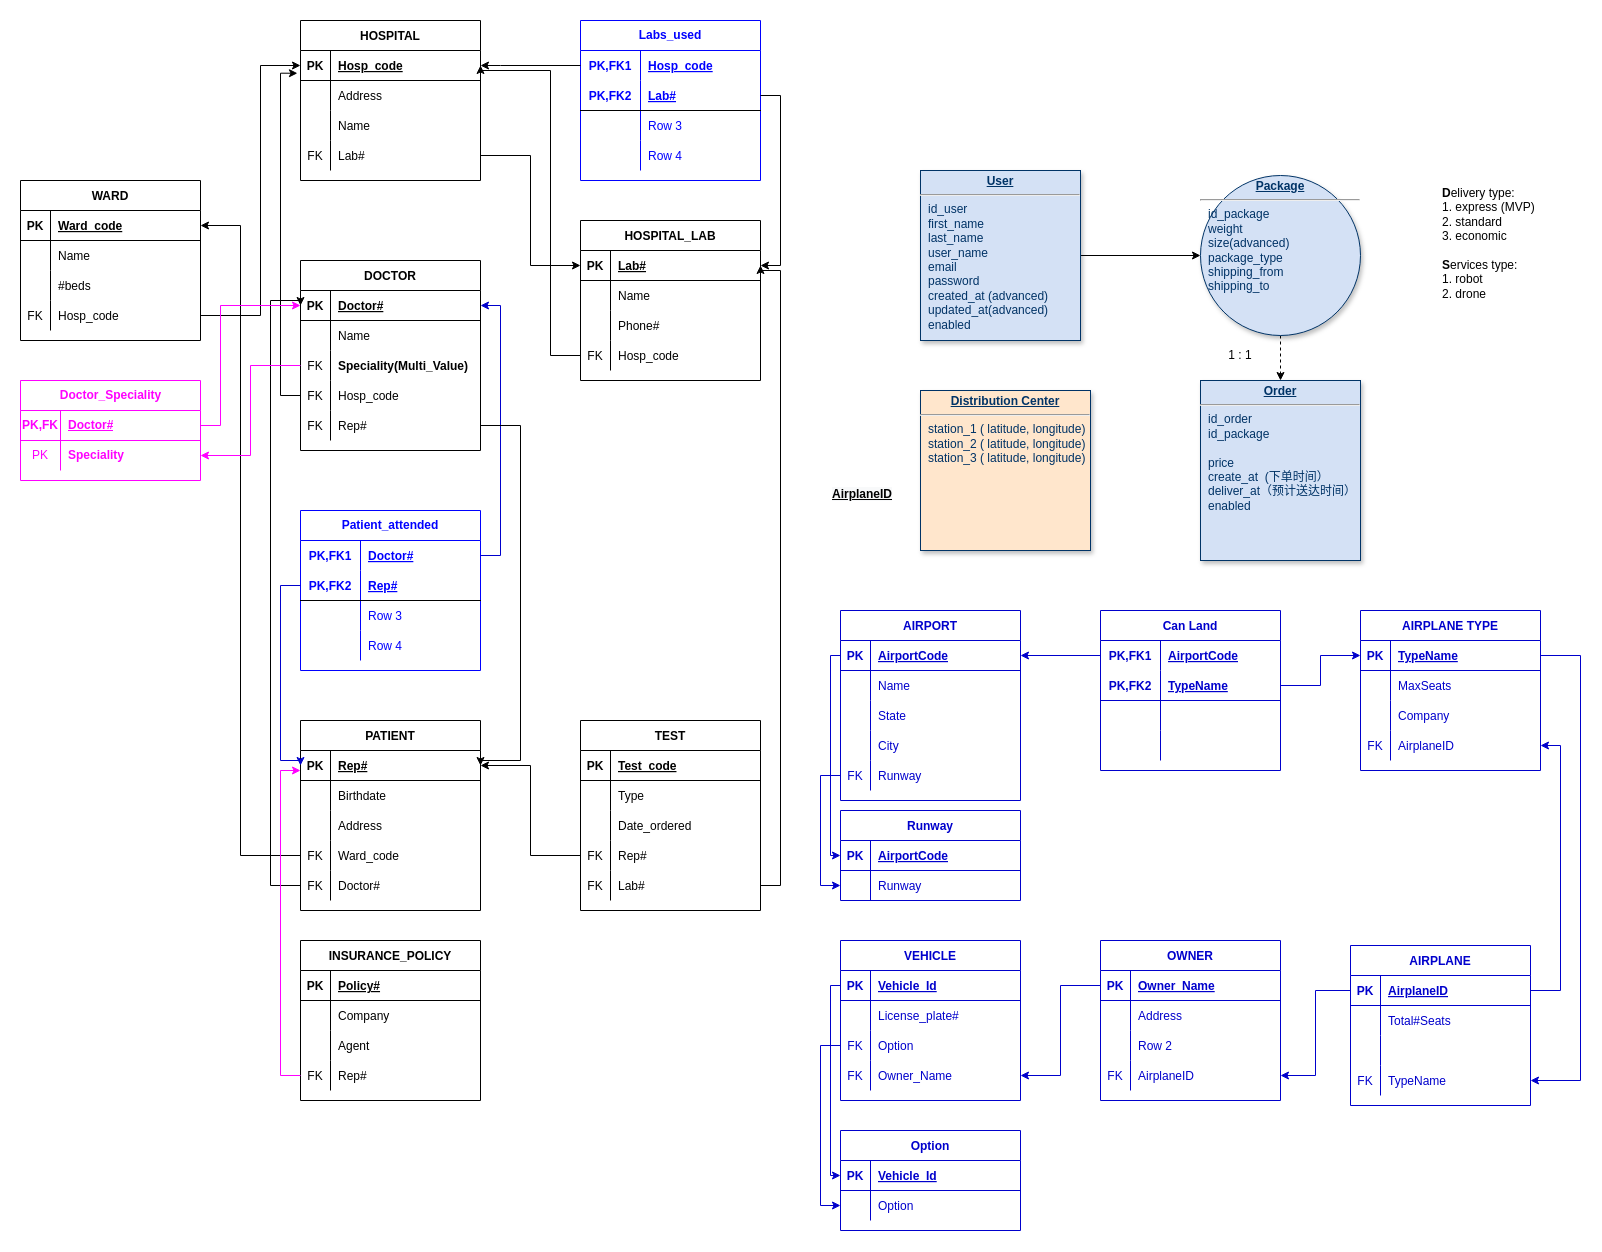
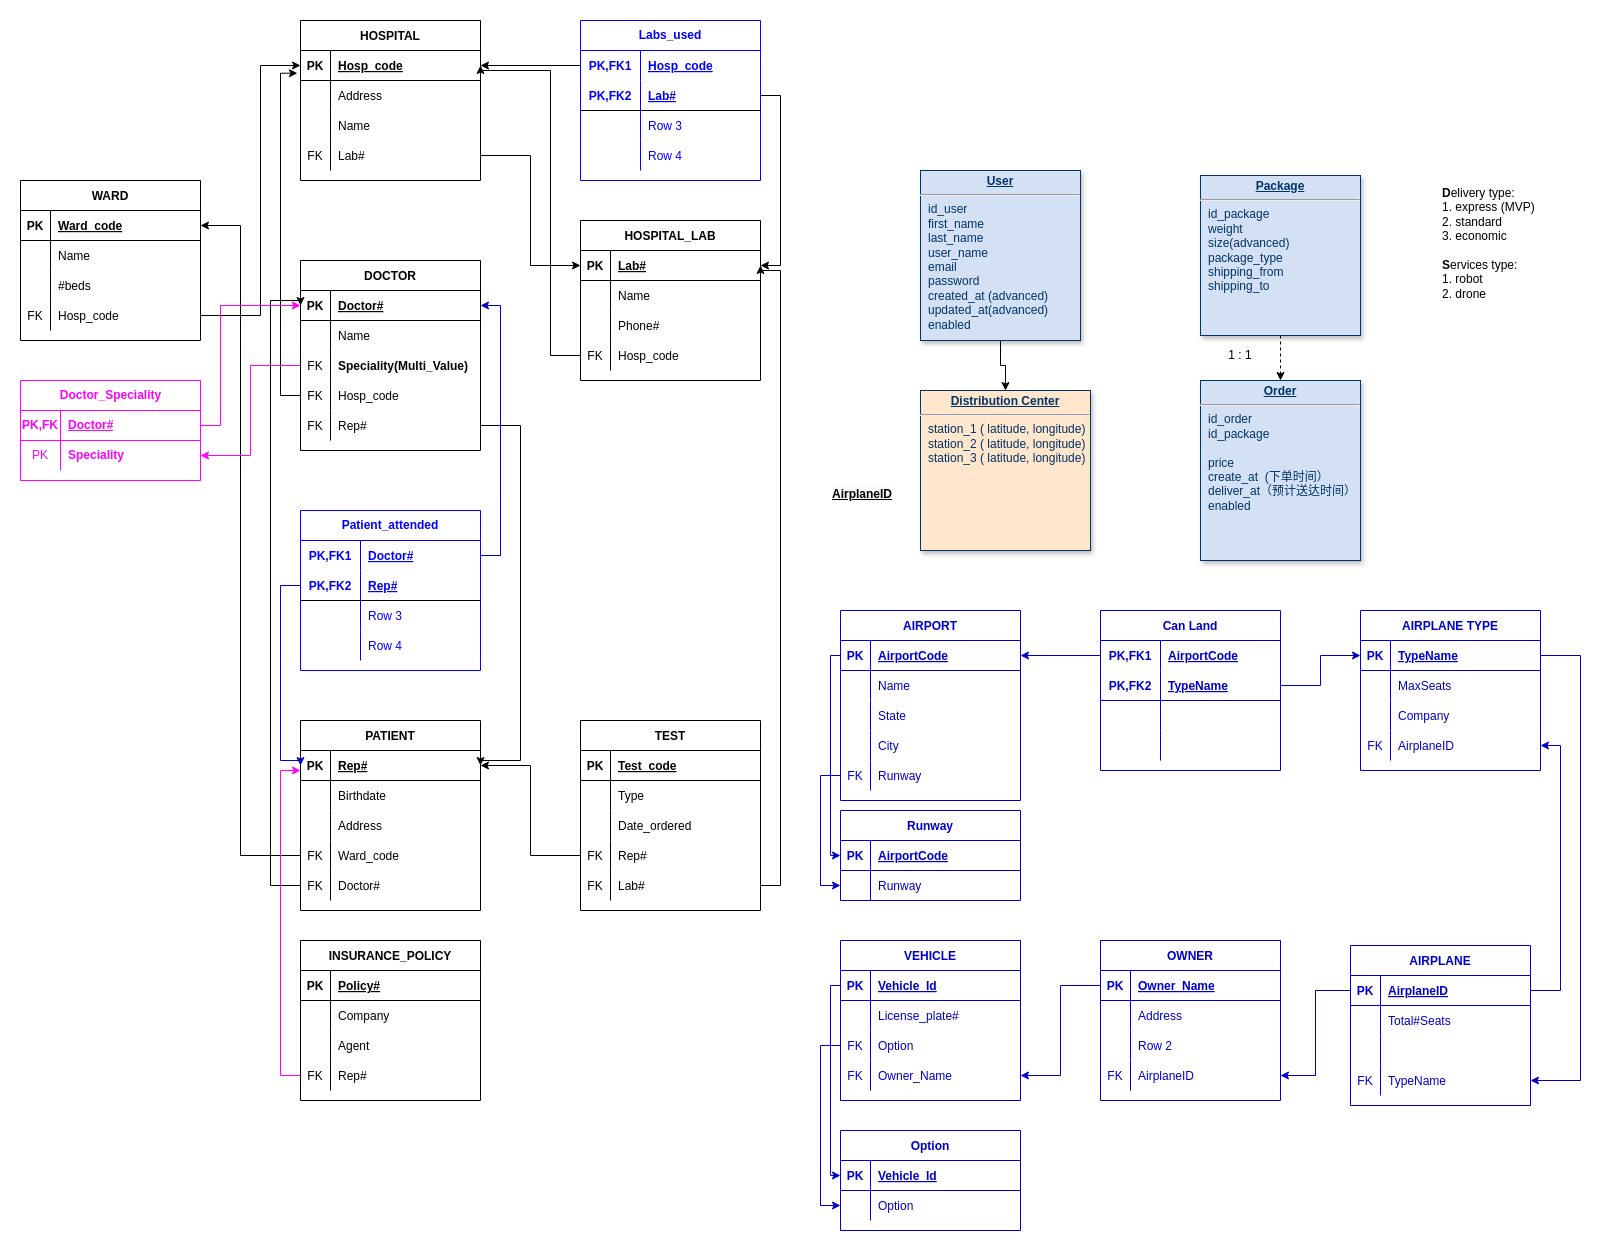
edge "User id_user first_name last_name user_name email password created_at (advanced) updated_at(advanced) enabled" -> "Package id_package weight size(advanced) package_type shipping_from shipping_to": now "User id_user first_name last_name user_name email password created_at (advanced) updated_at(advanced) enabled" -> "Distribution Center station_1 ( latitude, longitude) station_2 ( latitude, longitude) station_3 ( latitude, longitude)"
node "Package id_package weight size(advanced) package_type shipping_from shipping_to": shape ellipse -> rectangle
